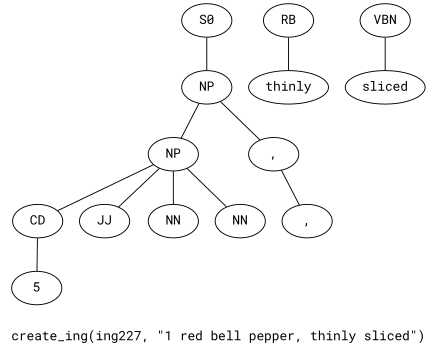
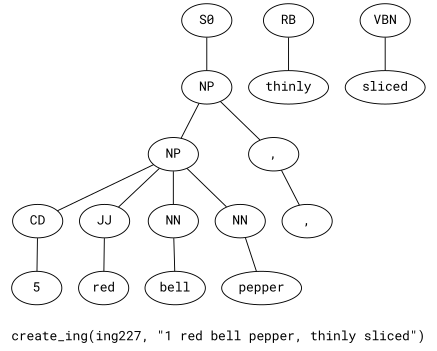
node "red": added
node "bell": added
node "pepper": added
